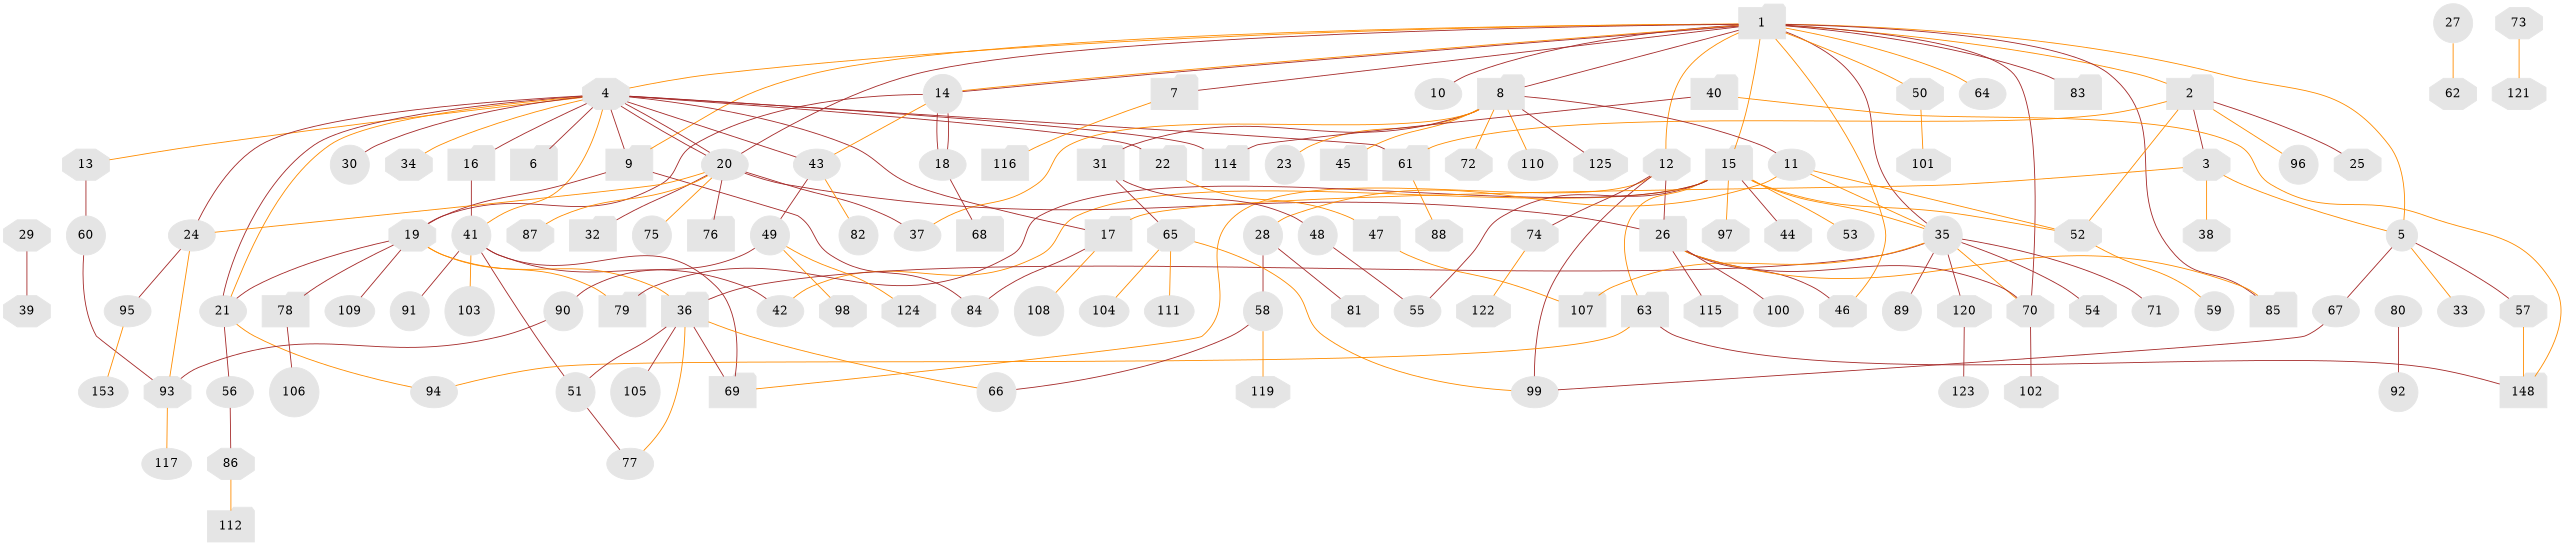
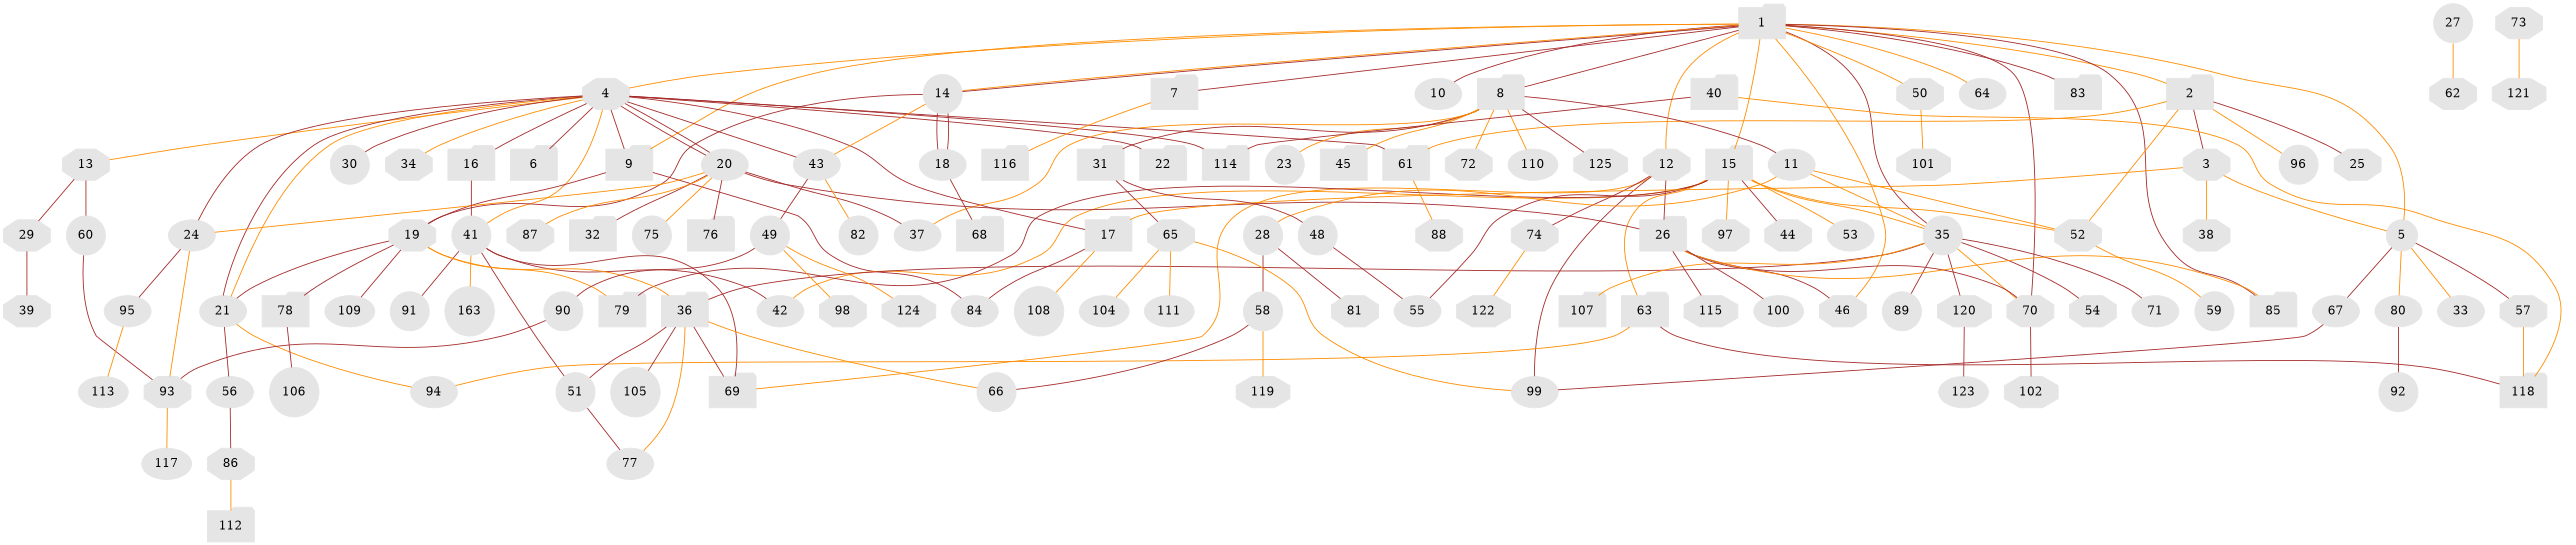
edge "1" -- "20": removed
edge "13" -- "29": added
node "47": removed
edge "5" -- "80": added
node "103": label "103" -> "163"
node "153": label "153" -> "113"
node "148": label "148" -> "118"
